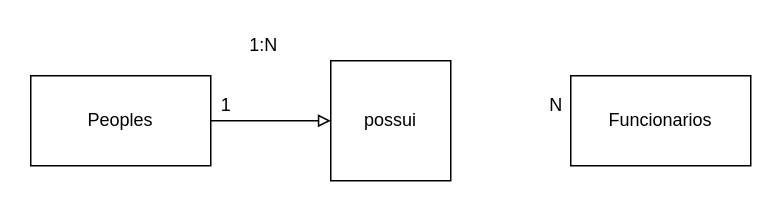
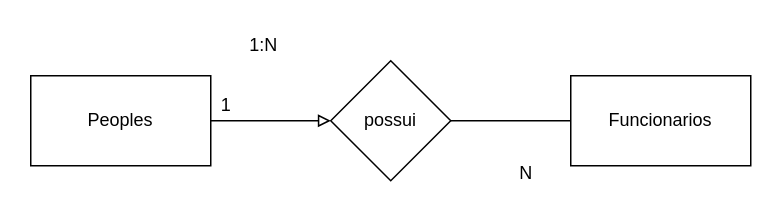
node "N": moved (556, 106) -> (526, 173)
node "possui": shape rectangle -> diamond
edge "possui" -- "Funcionarios": added
